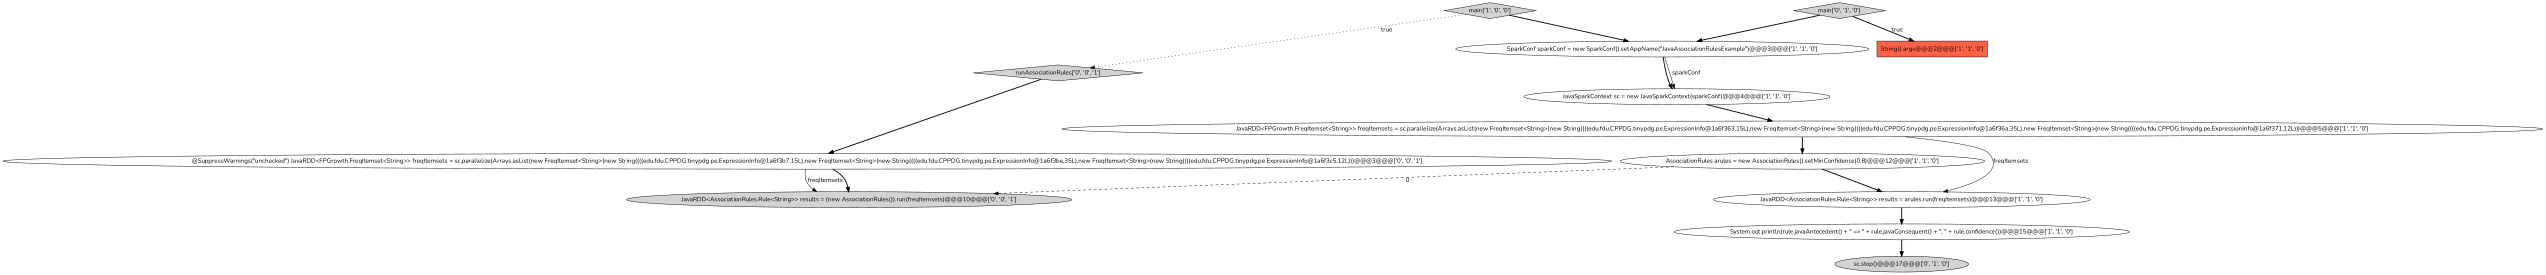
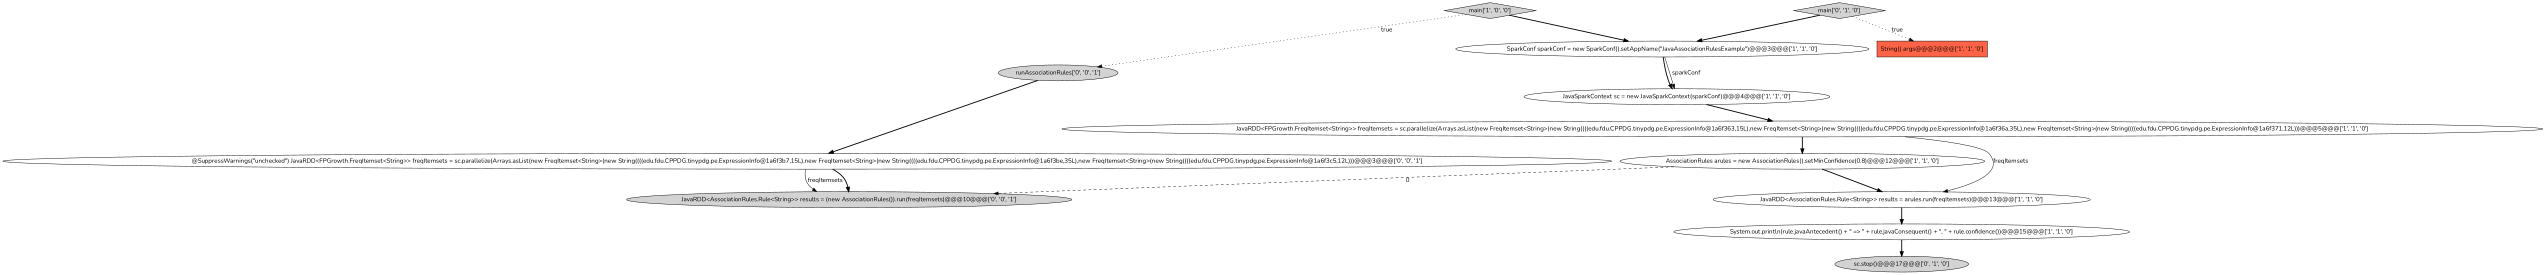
edge "main['0', '1', '0']" -> "String(( args@@@2@@@['1', '1', '0']": style bold -> dotted
node "runAssociationRules['0', '0', '1']": shape diamond -> ellipse
